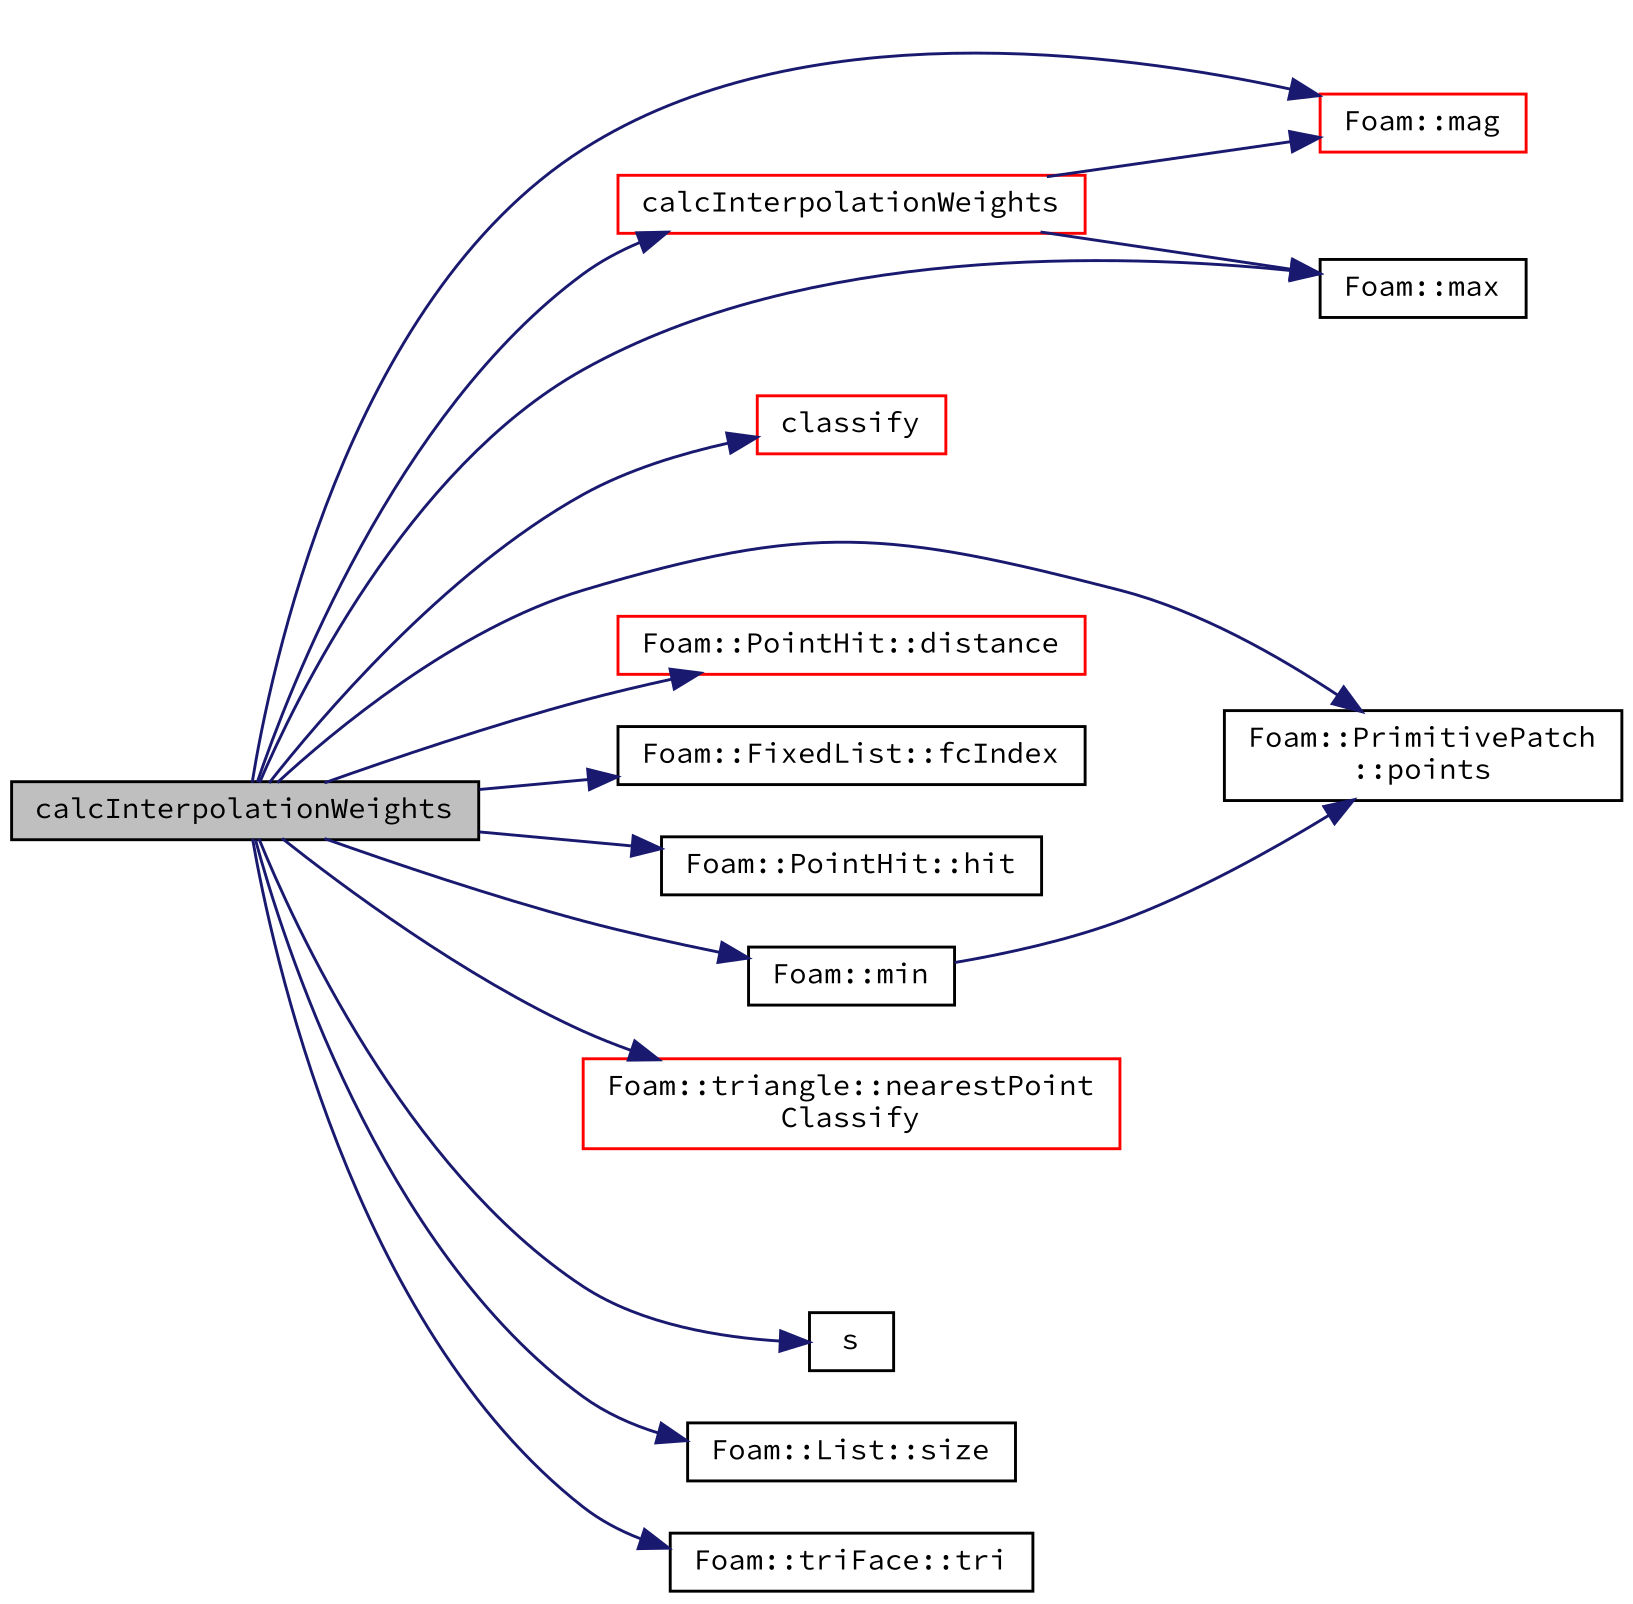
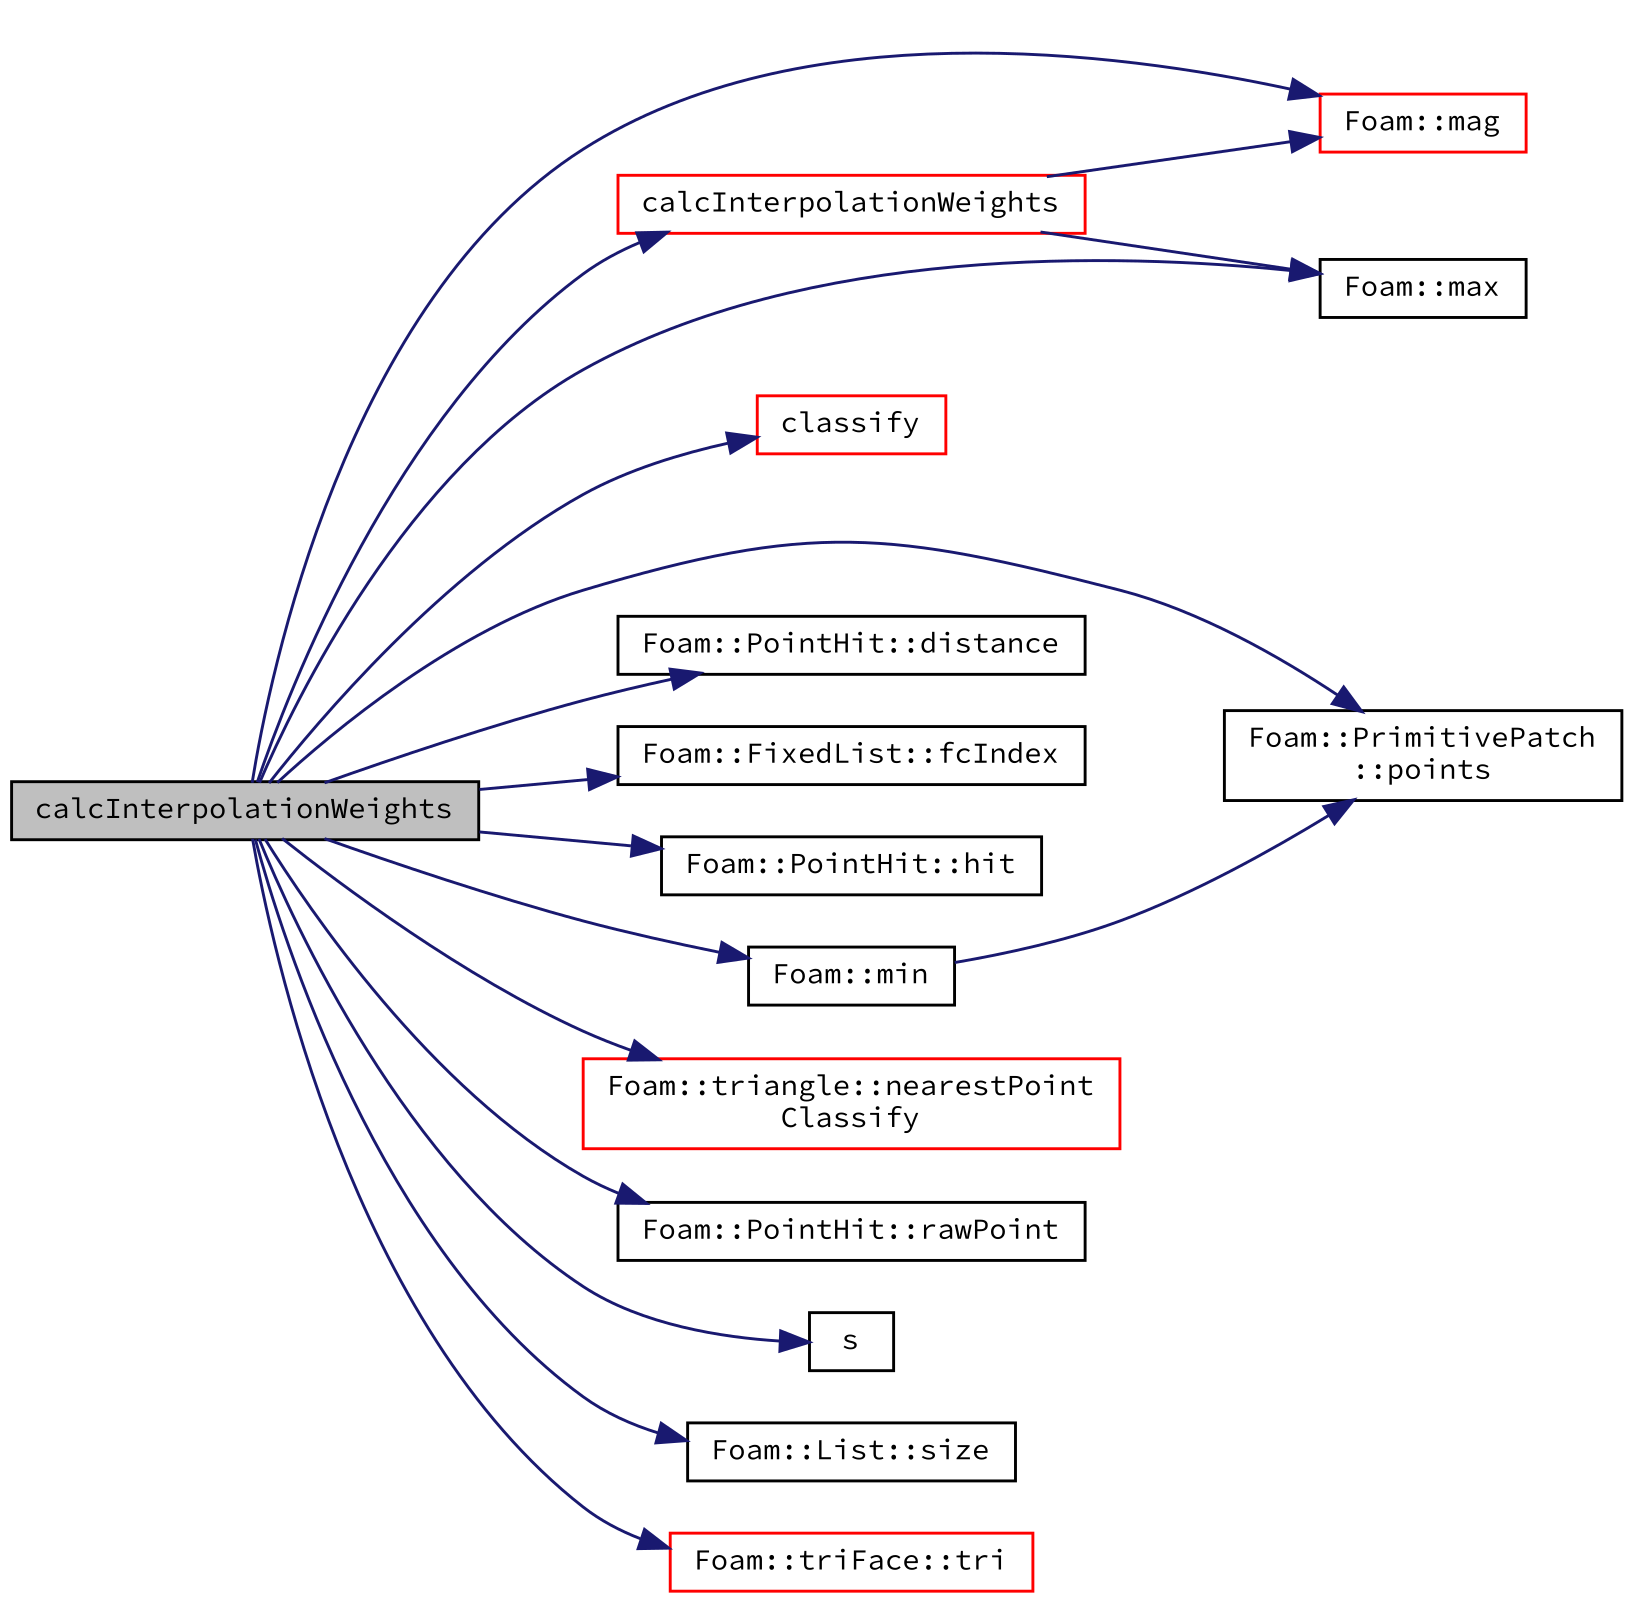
node "Foam::PointHit::distance": color red -> black
node "Foam::PointHit::rawPoint": added
node "Foam::triFace::tri": color black -> red
